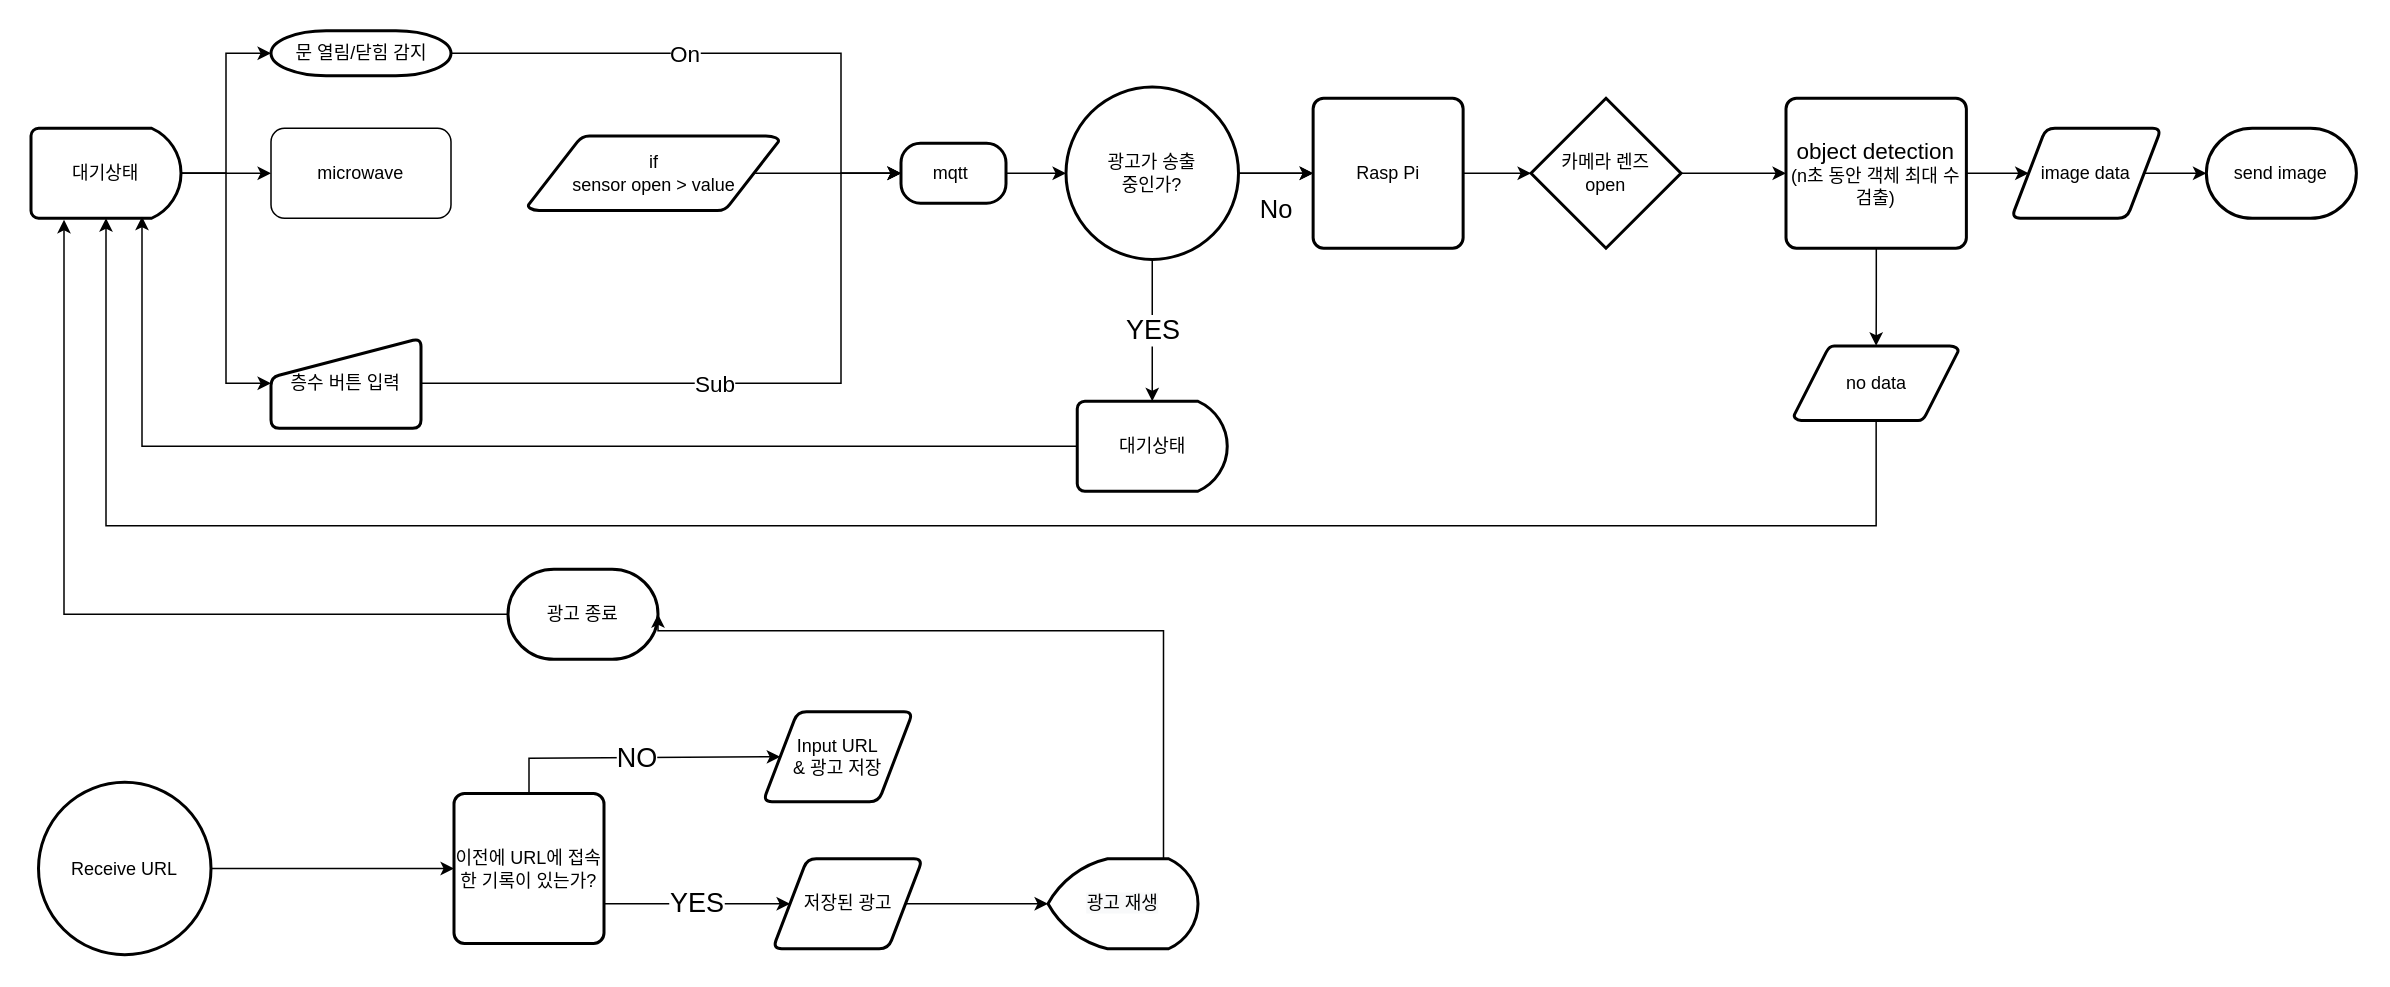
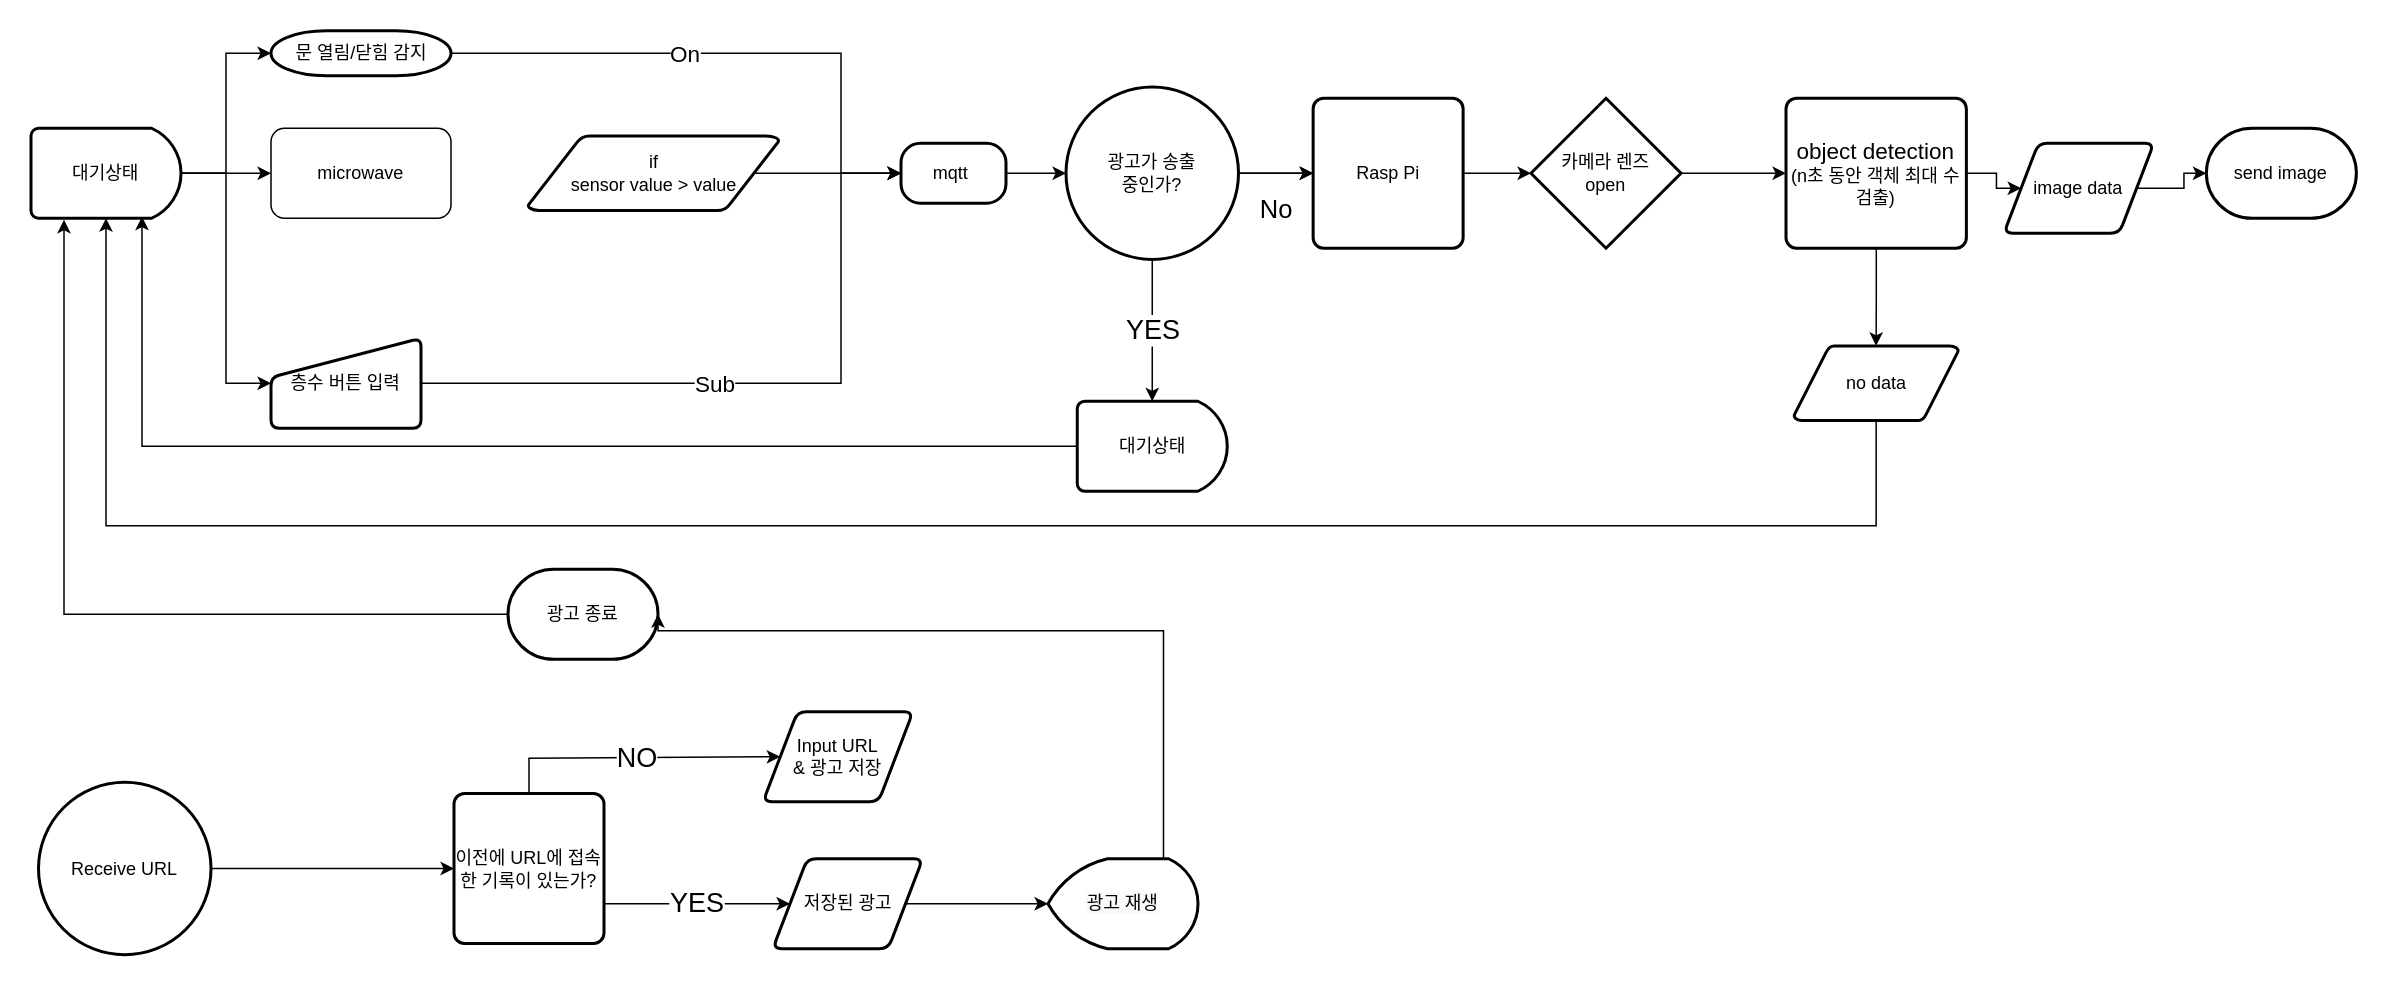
node "if sensor open > value": label "if sensor open > value" -> "if sensor value > value"
node "image data": moved (2086, 173) -> (2079, 188)
